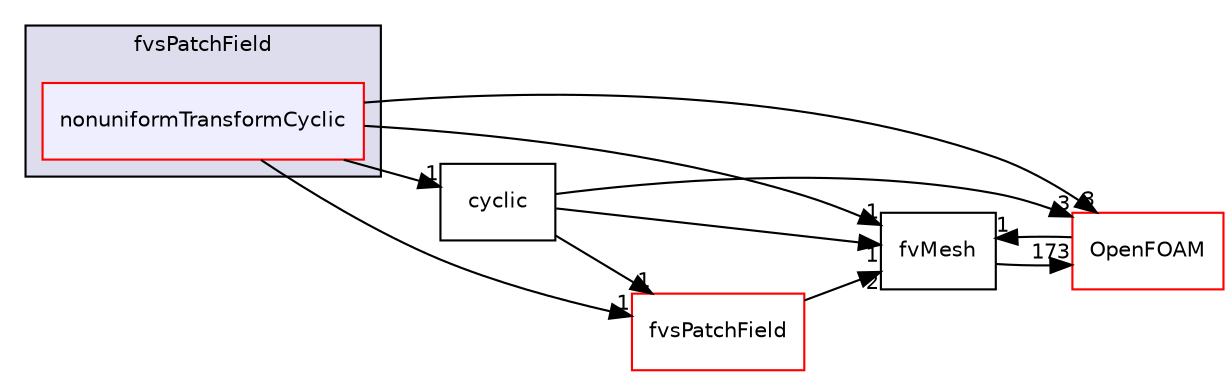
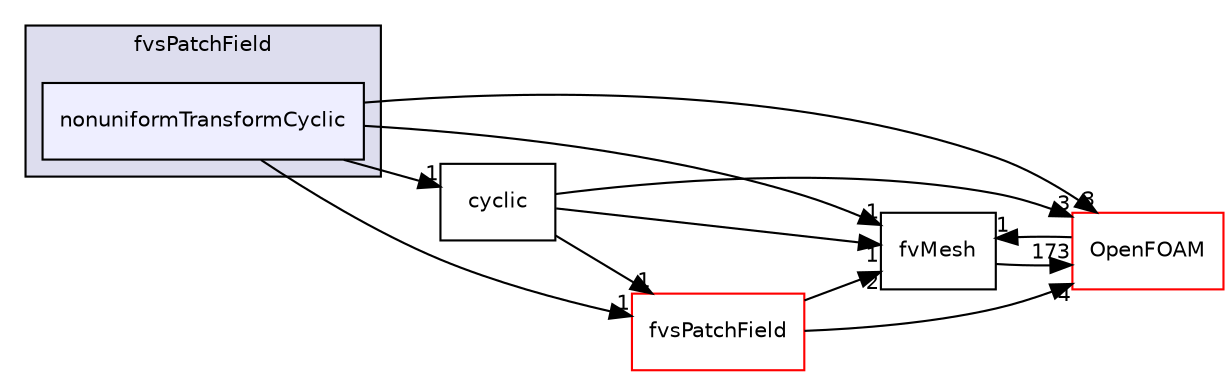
node "nonuniformTransformCyclic": color red -> black
edge "fvsPatchField" -> "OpenFOAM": added
